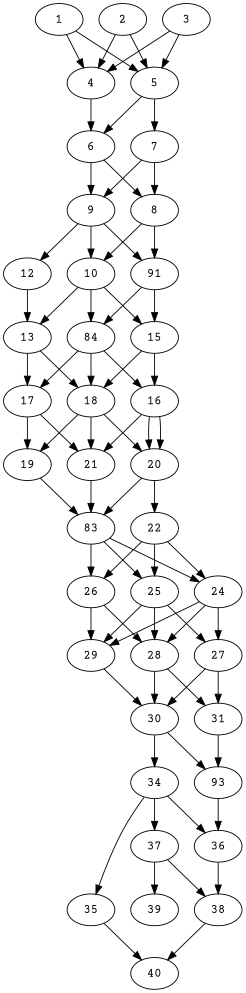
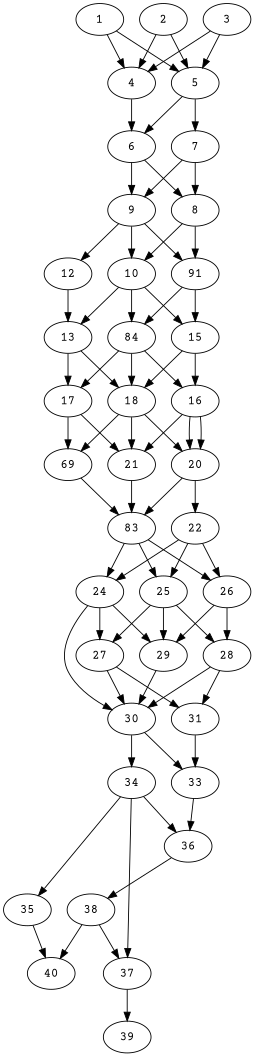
node "19": label "19" -> "69"
edge "24" -> "28": now "24" -> "30"
node "93": label "93" -> "33"
edge "37" -> "38": reversed
